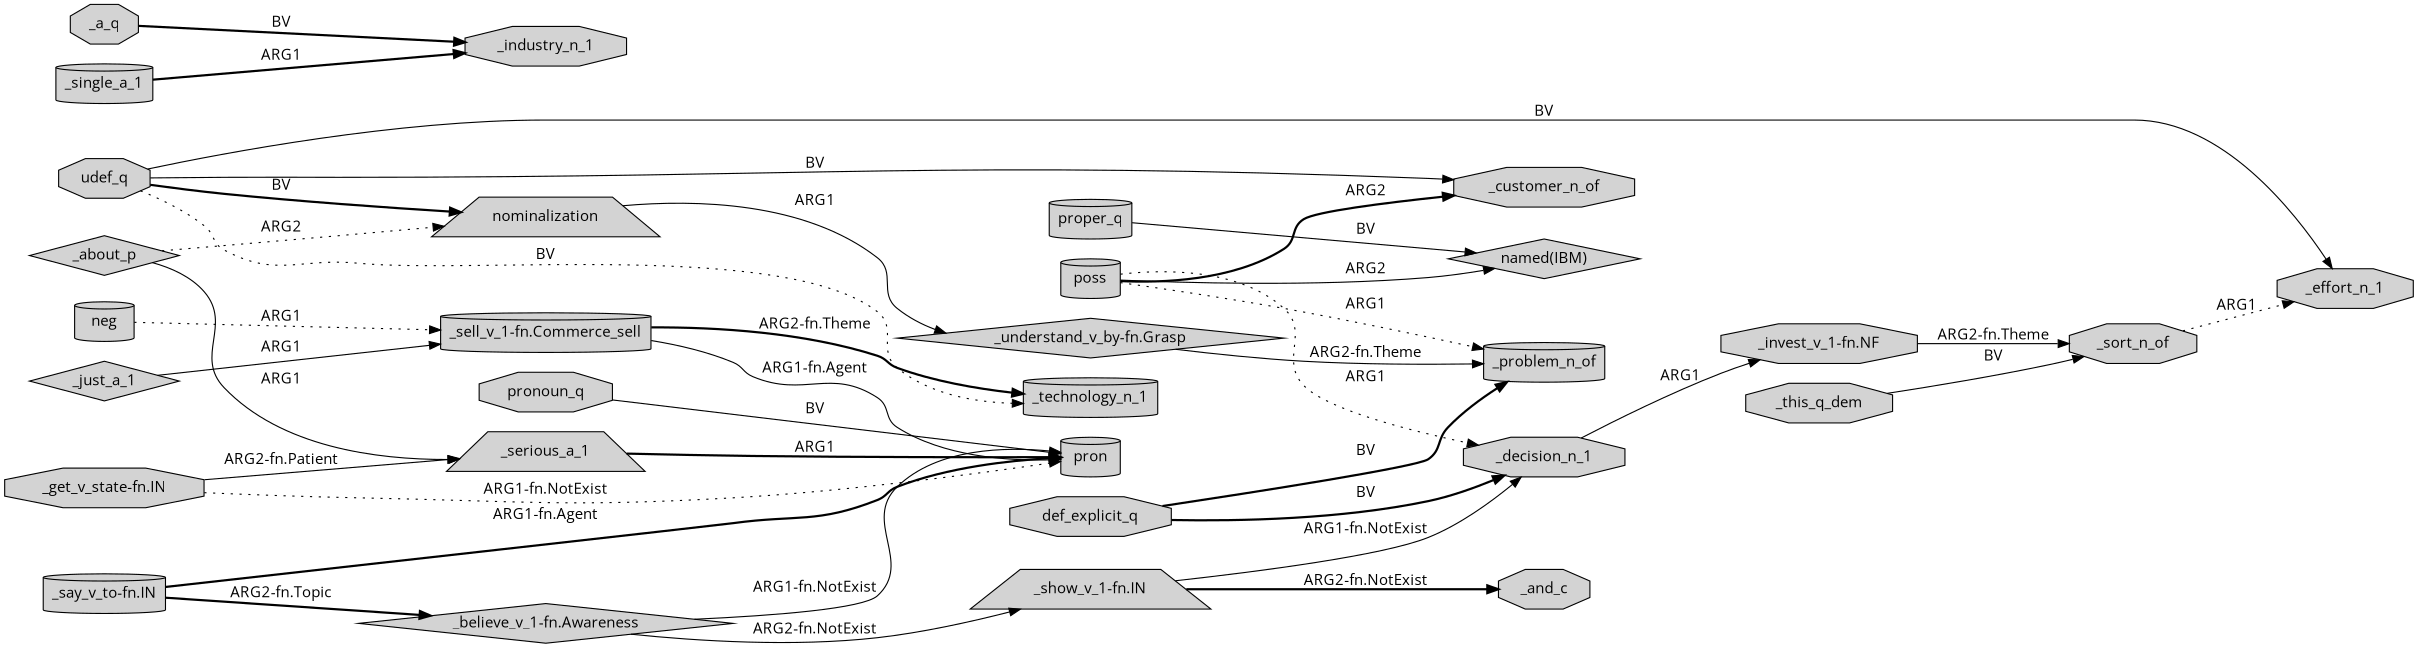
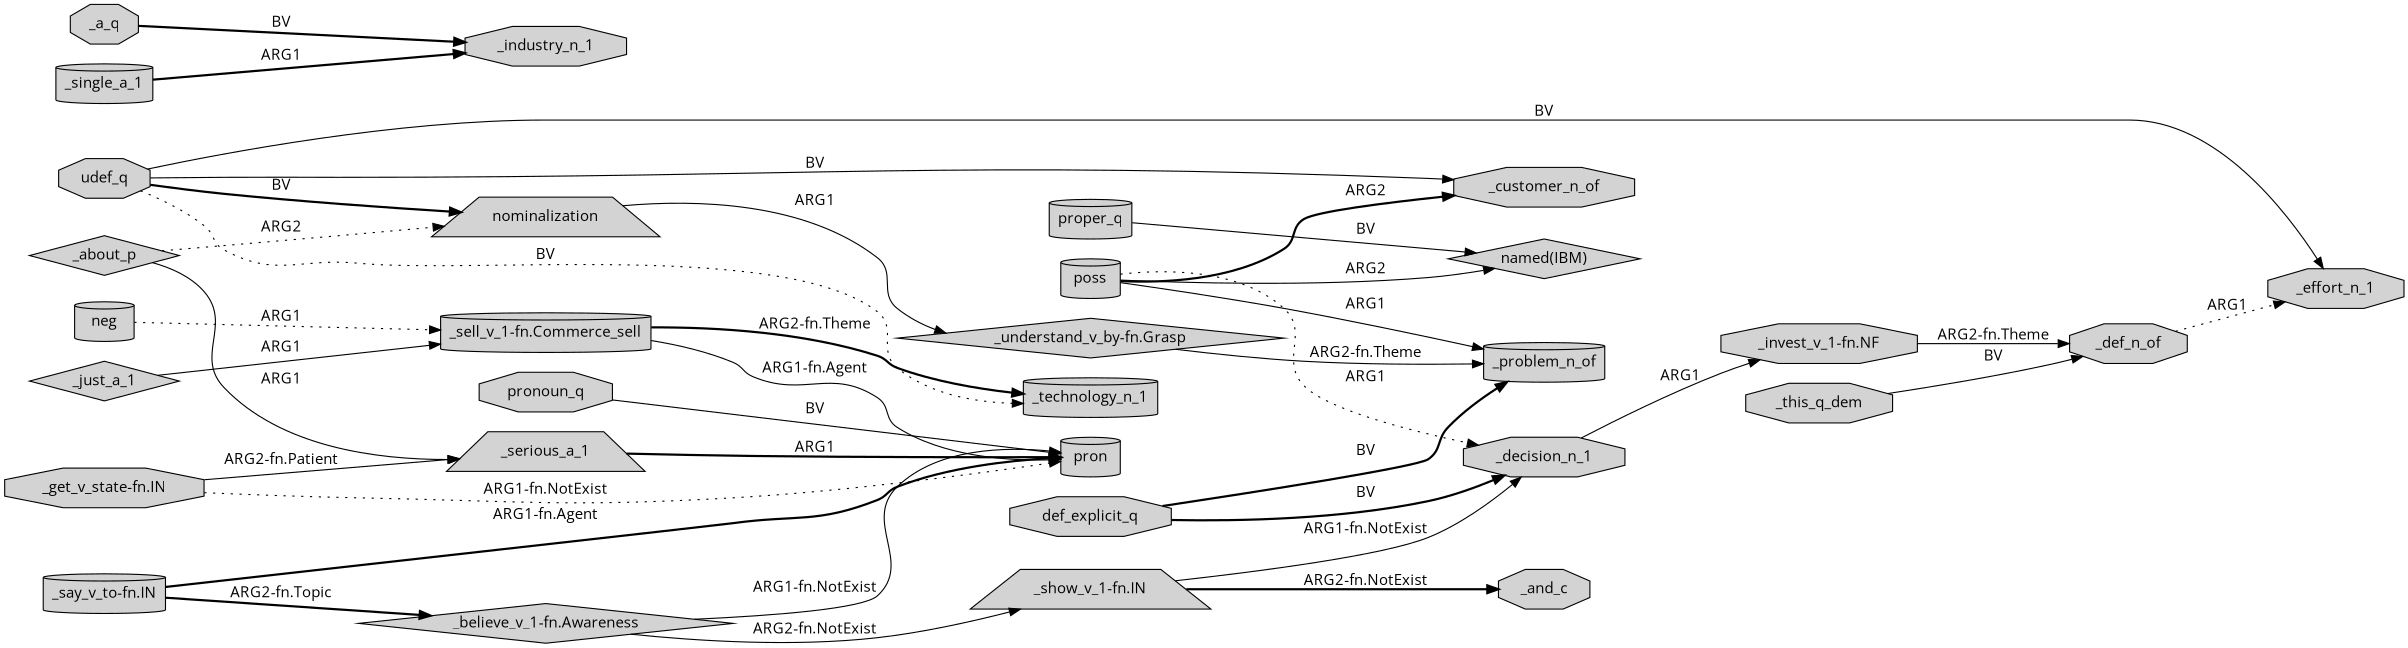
edge "poss" -> "_problem_n_of": style dotted -> solid
node "_sort_n_of": label "_sort_n_of" -> "_def_n_of"
